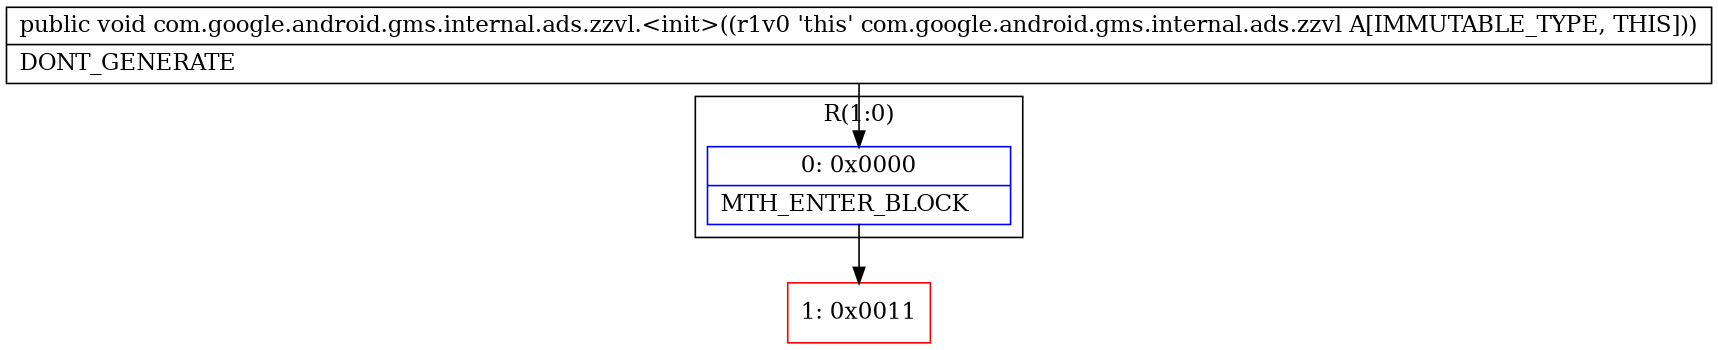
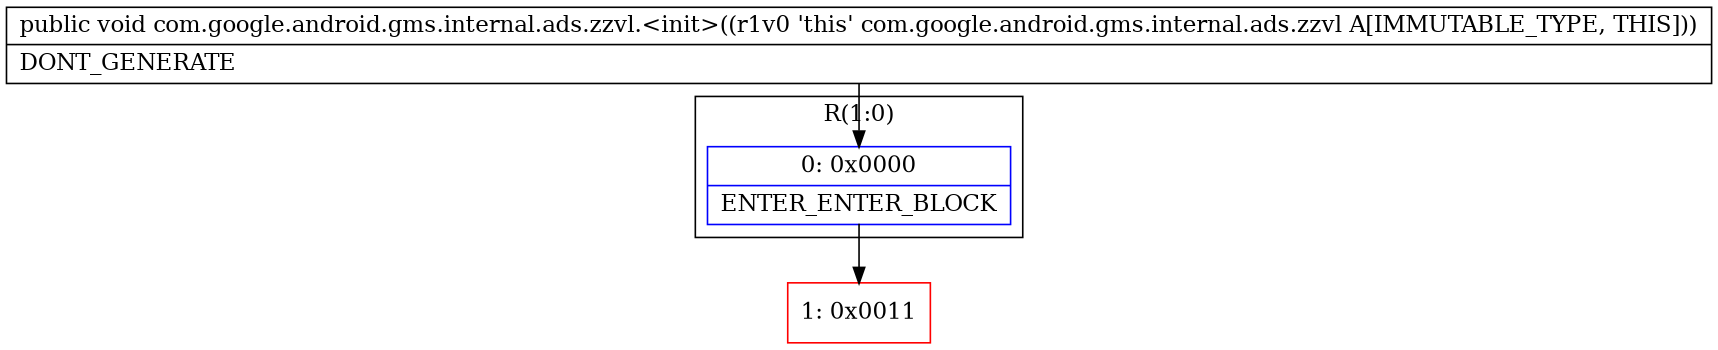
node "0: 0x0000": text "MTH_ENTER_BLOCK" -> "ENTER_ENTER_BLOCK"
